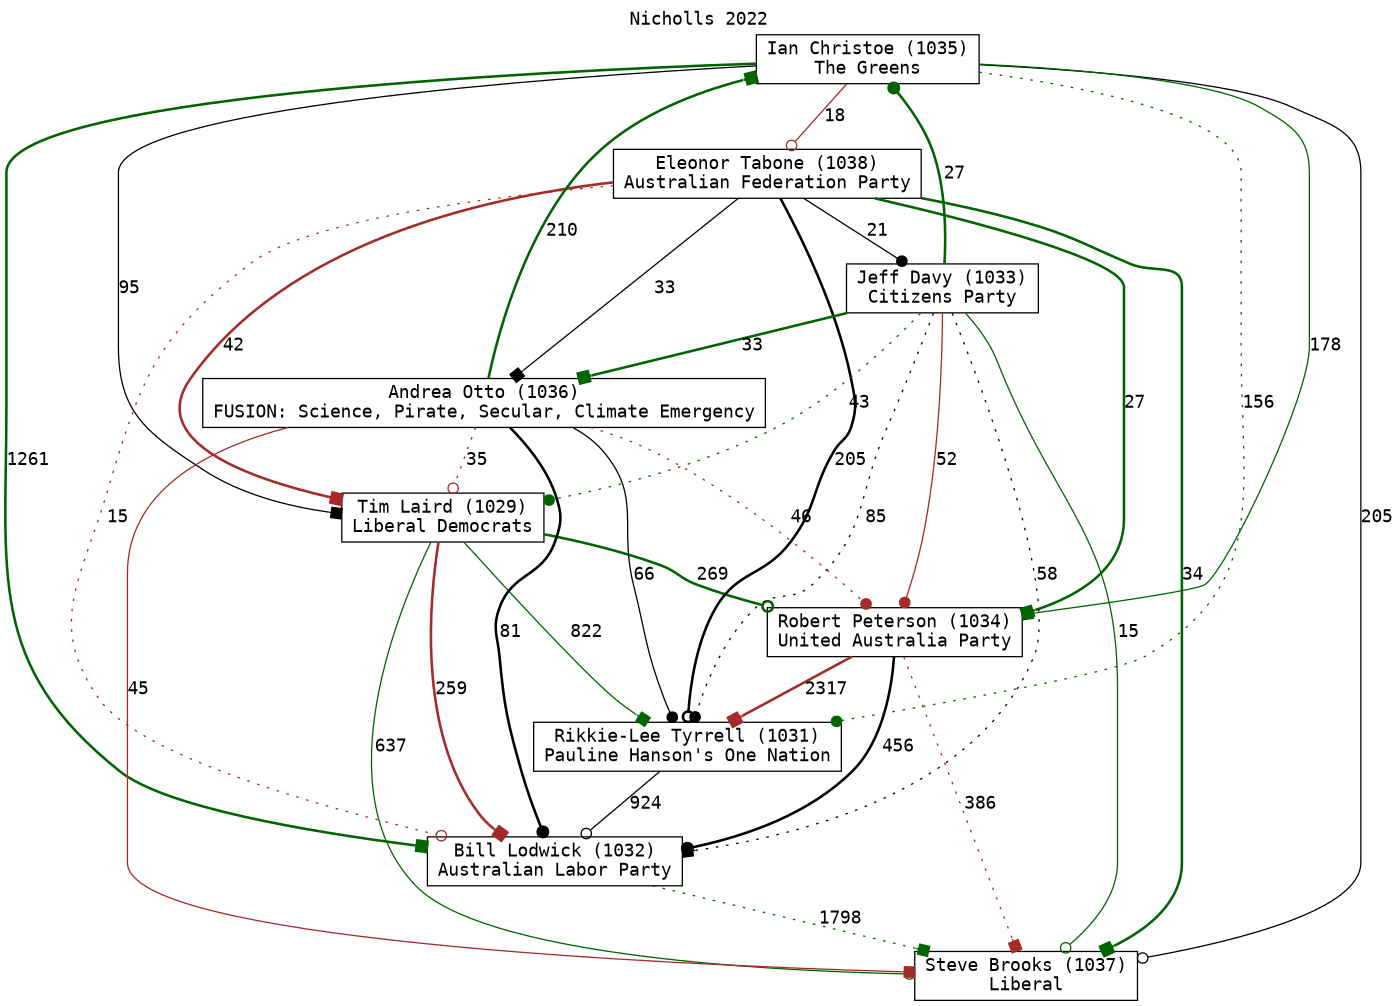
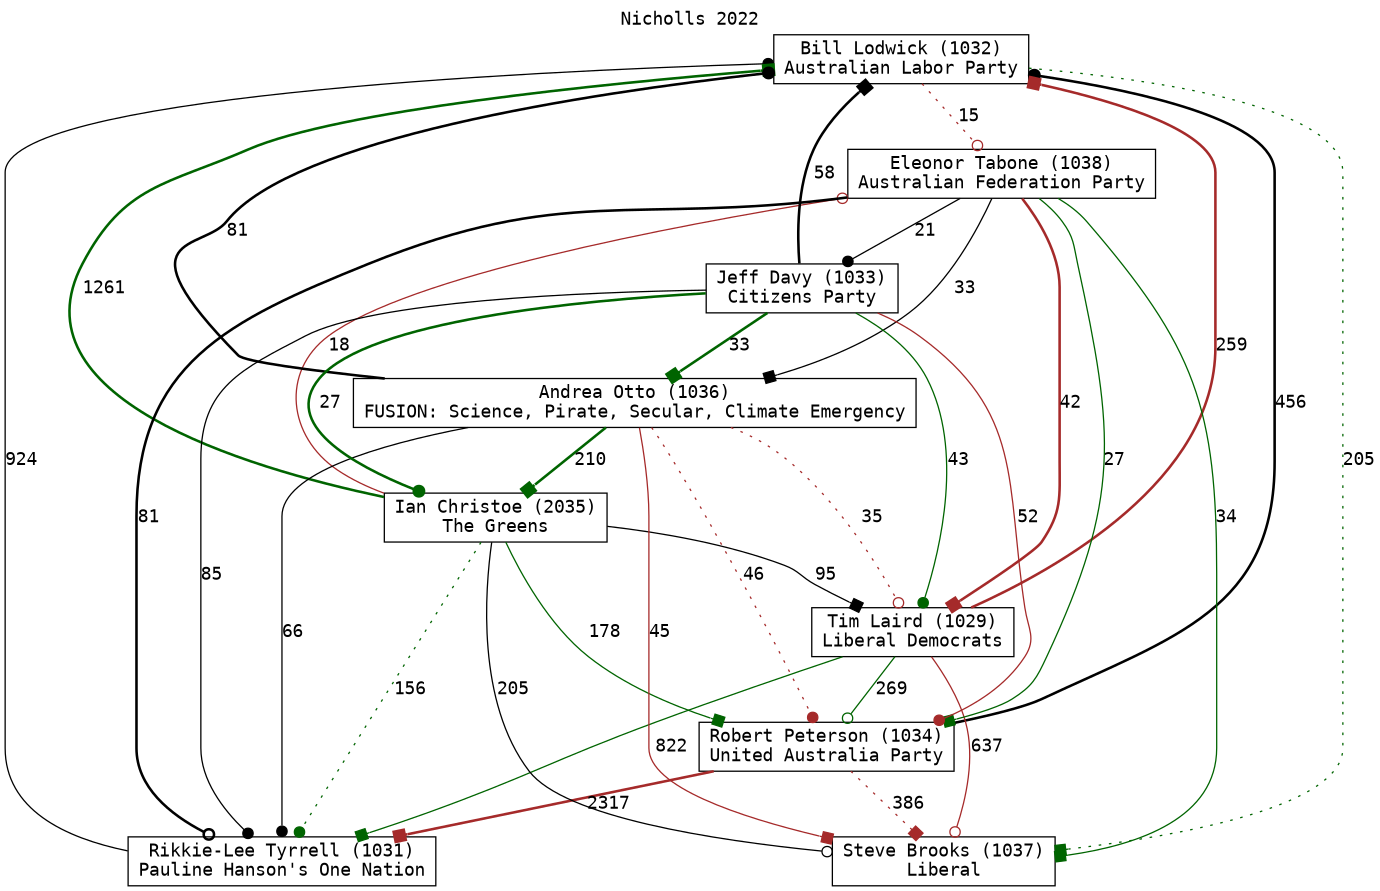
node "Ian Christoe (1035) The Greens": label "Ian Christoe (1035) The Greens" -> "Ian Christoe (2035) The Greens"
edge "Eleonor Tabone (1038) Australian Federation Party" -> "Robert Peterson (1034) United Australia Party": style bold -> solid
edge "Jeff Davy (1033) Citizens Party" -> "Tim Laird (1029) Liberal Democrats": style dotted -> solid
edge "Eleonor Tabone (1038) Australian Federation Party" -> "Rikkie-Lee Tyrrell (1031) Pauline Hanson's One Nation": label "205" -> "81"
edge "Eleonor Tabone (1038) Australian Federation Party" -> "Bill Lodwick (1032) Australian Labor Party": reversed
edge "Eleonor Tabone (1038) Australian Federation Party" -> "Steve Brooks (1037) Liberal": style bold -> solid
edge "Jeff Davy (1033) Citizens Party" -> "Rikkie-Lee Tyrrell (1031) Pauline Hanson's One Nation": style dotted -> solid
edge "Tim Laird (1029) Liberal Democrats" -> "Robert Peterson (1034) United Australia Party": style bold -> solid
edge "Jeff Davy (1033) Citizens Party" -> "Steve Brooks (1037) Liberal": removed, label "15"
edge "Jeff Davy (1033) Citizens Party" -> "Bill Lodwick (1032) Australian Labor Party": style dotted -> bold
edge "Rikkie-Lee Tyrrell (1031) Pauline Hanson's One Nation" -> "Bill Lodwick (1032) Australian Labor Party": arrowhead odot -> dot
edge "Tim Laird (1029) Liberal Democrats" -> "Steve Brooks (1037) Liberal": color darkgreen -> brown
edge "Bill Lodwick (1032) Australian Labor Party" -> "Steve Brooks (1037) Liberal": label "1798" -> "205"
